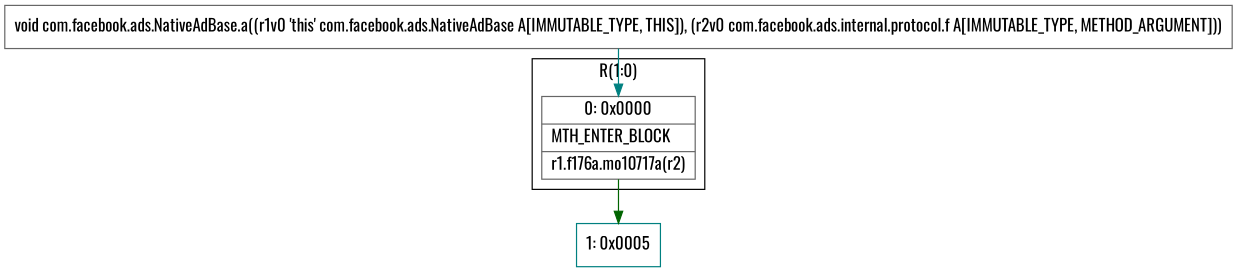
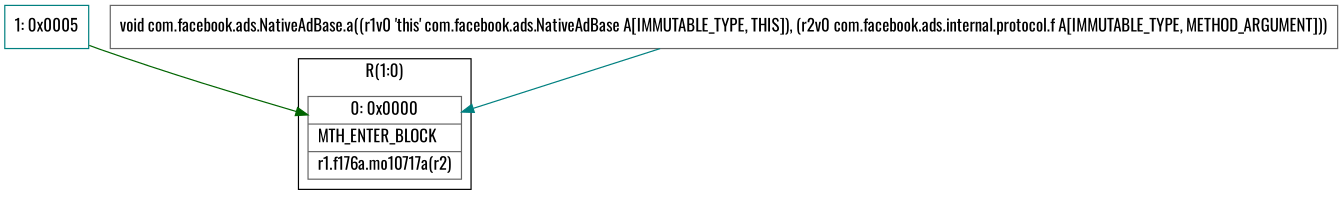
edge "0: 0x0000" -> "1: 0x0005": reversed
